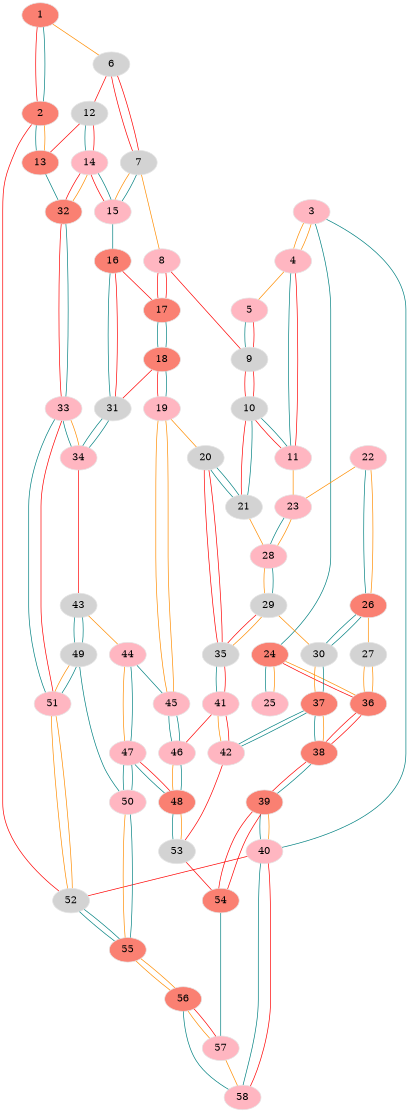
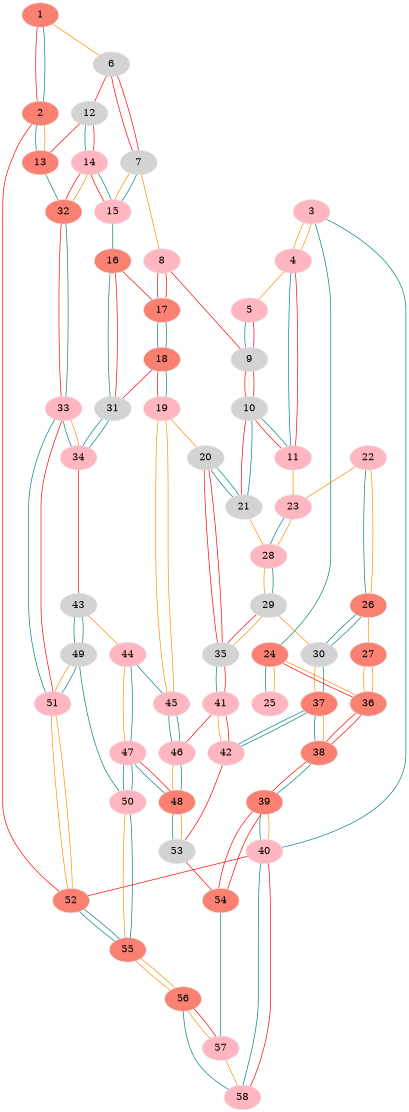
node "27": fillcolor lightgrey -> salmon
node "52": fillcolor lightgrey -> salmon
